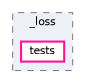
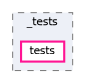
cluster "_loss": label "_loss" -> "_tests"
